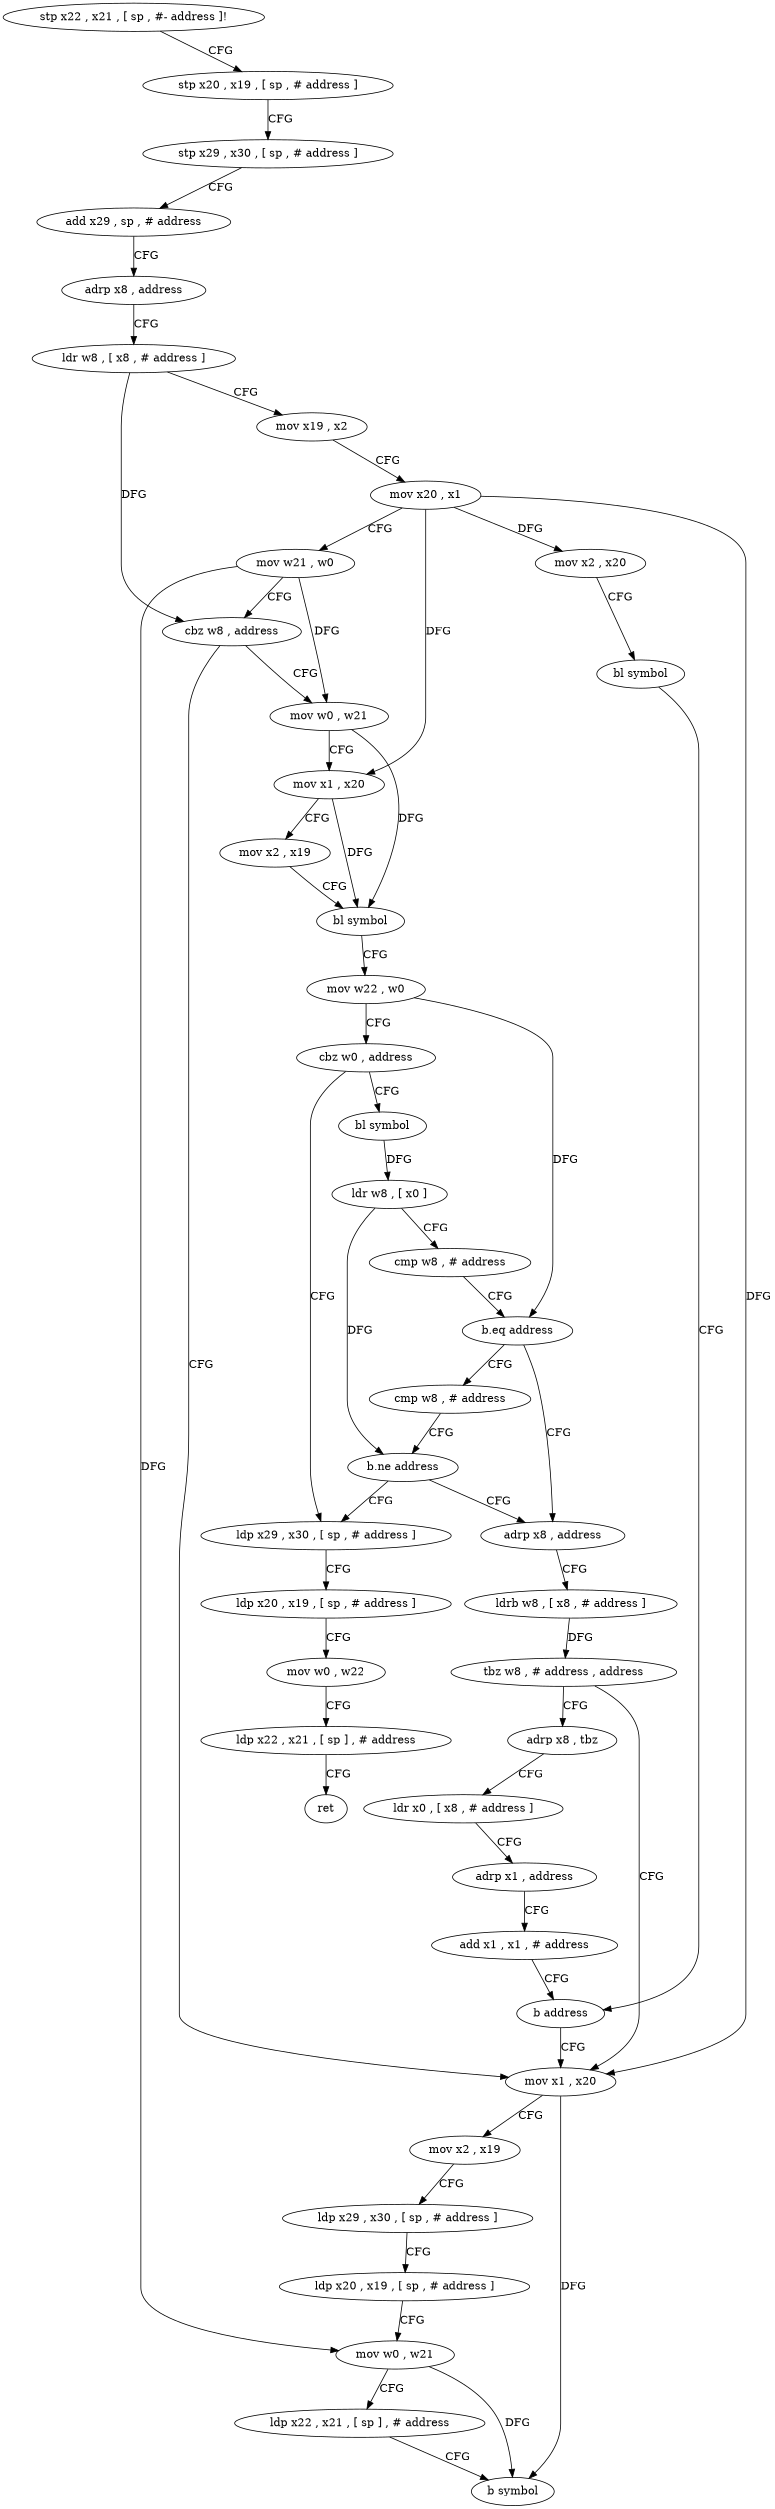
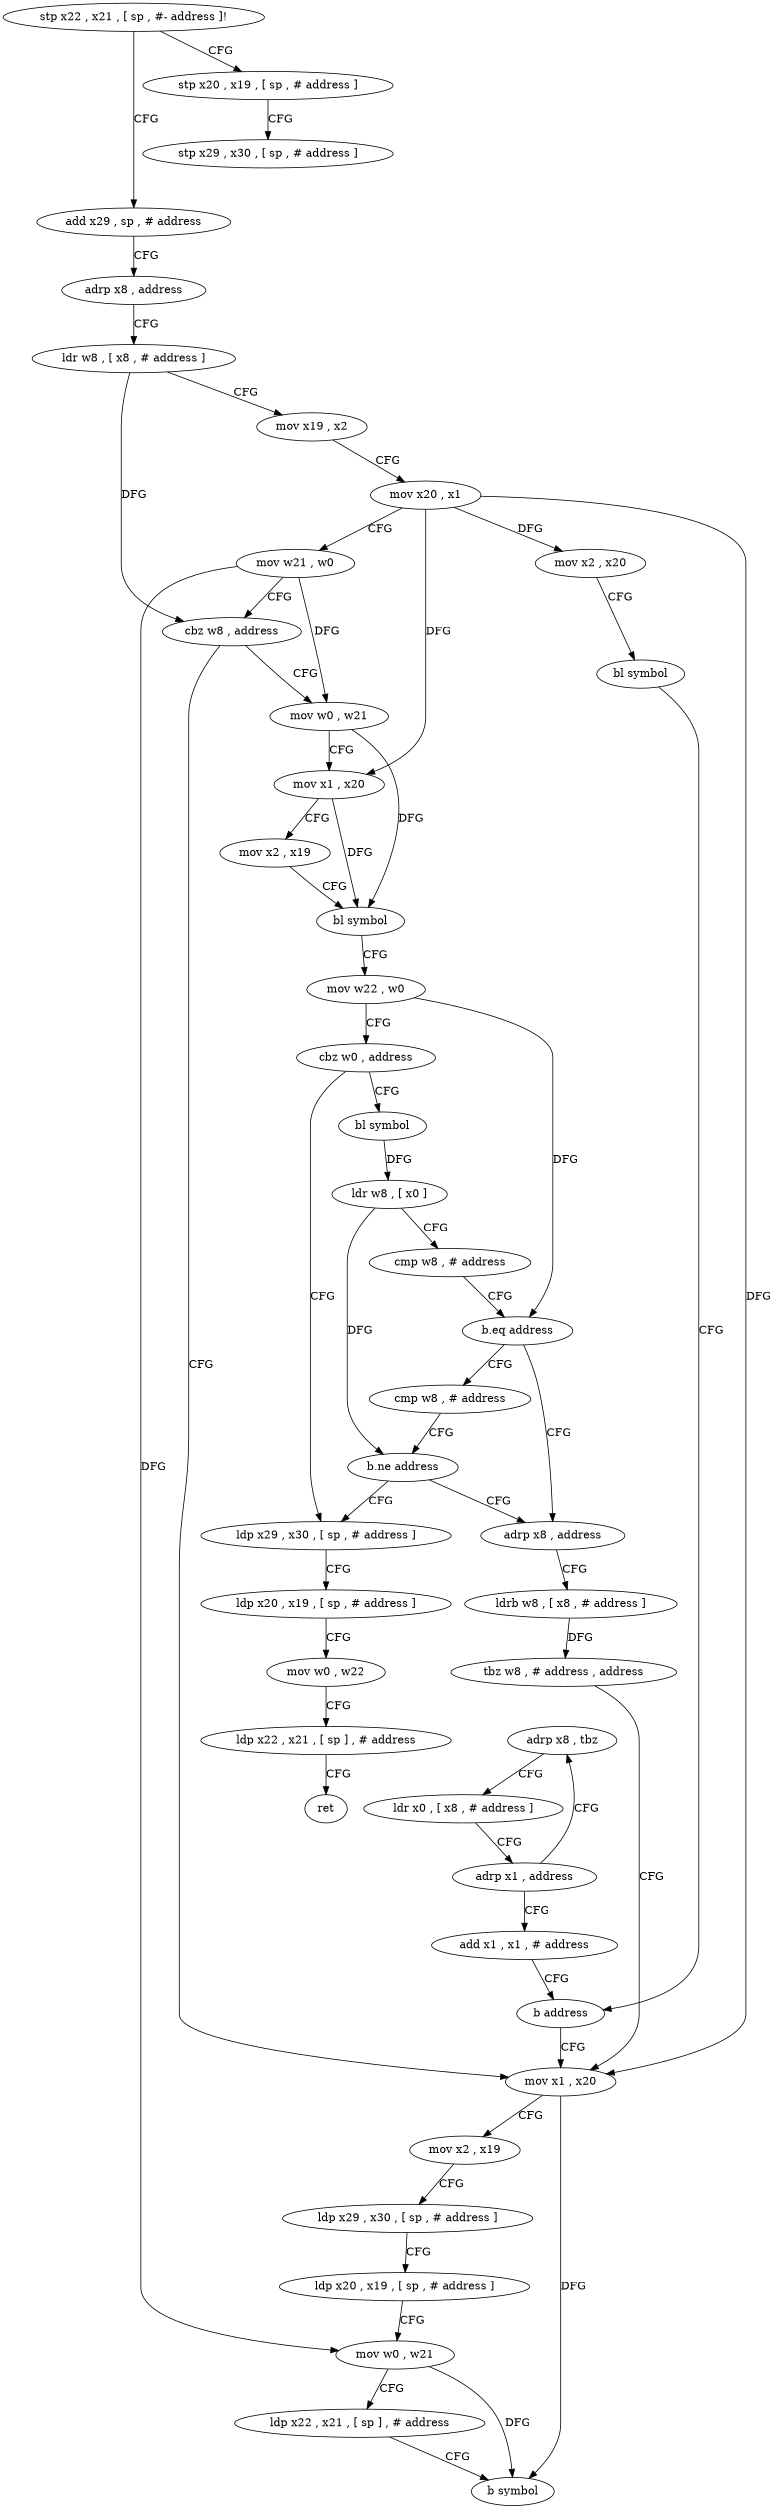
edge "stp x29 , x30 , [ sp , # address ]" -> "add x29 , sp , # address": now "stp x22 , x21 , [ sp , #- address ]!" -> "add x29 , sp , # address"
edge "tbz w8 , # address , address" -> "adrp x8 , tbz": now "adrp x1 , address" -> "adrp x8 , tbz"
